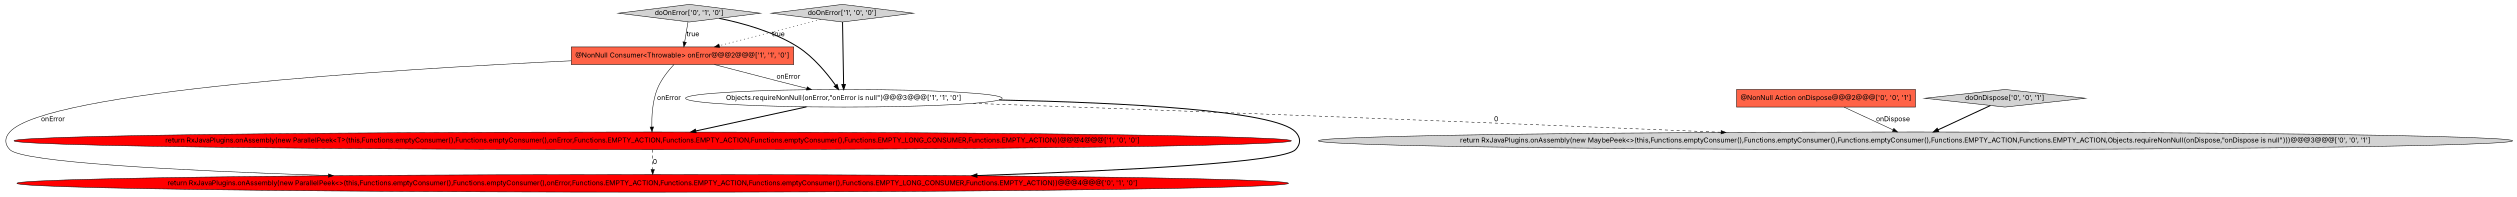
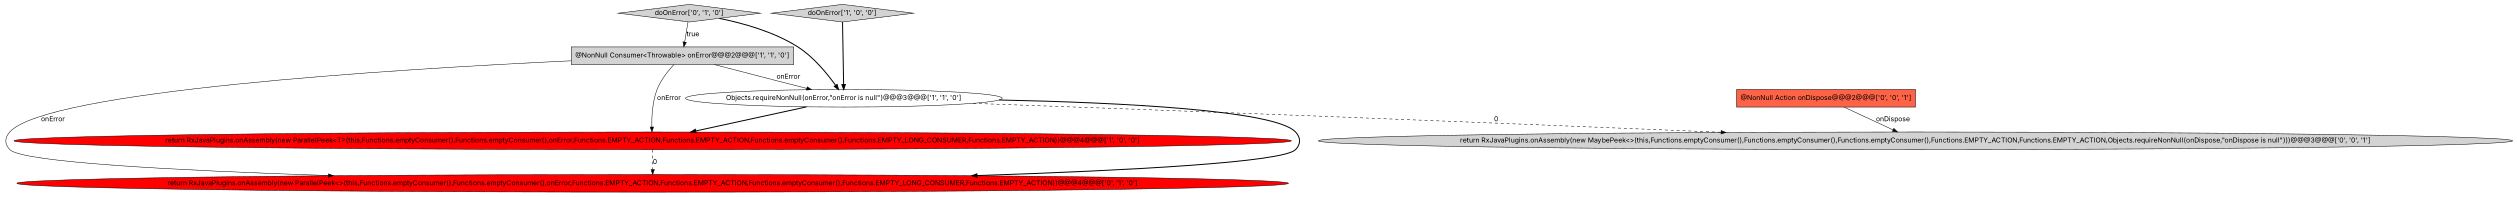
edge "doOnError['1', '0', '0']" -> "@NonNull Consumer<Throwable> onError@@@2@@@['1', '1', '0']": removed, label "true"
node "@NonNull Consumer<Throwable> onError@@@2@@@['1', '1', '0']": fillcolor tomato -> lightgray
node "doOnDispose['0', '0', '1']": removed
